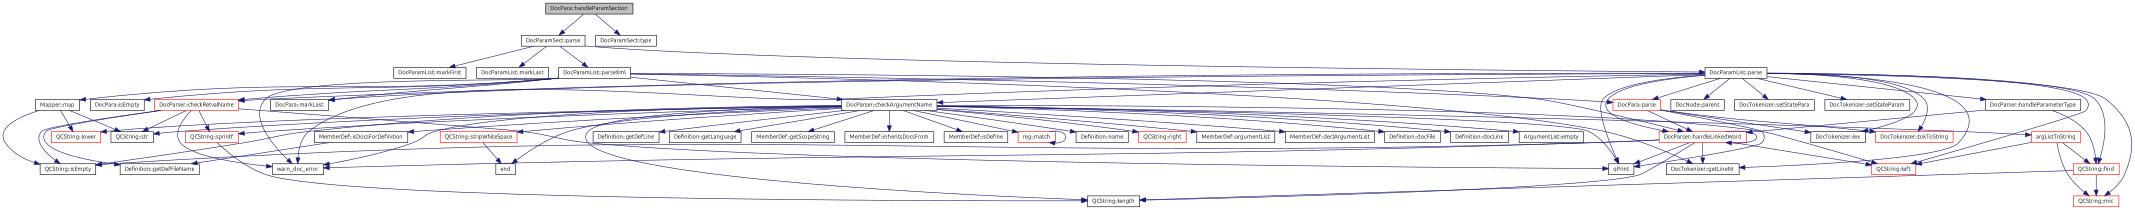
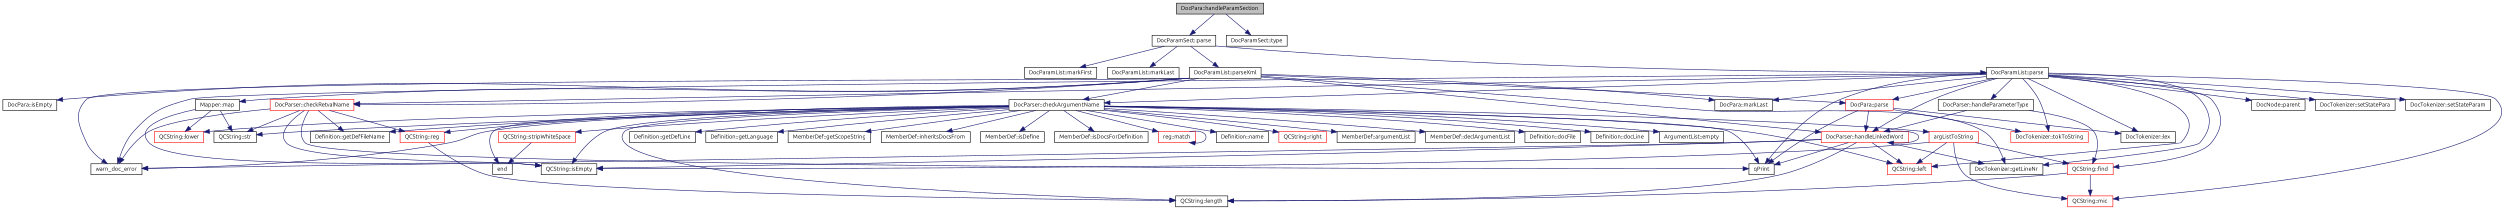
node "QCString::sprintf": label "QCString::sprintf" -> "QCString::reg"
edge "MemberDef::isDocsForDefinition" -> "Definition::getDefFileName": now "DocParser::checkArgumentName" -> "Definition::getDefFileName"
edge "argListToString" -> "QCString::isEmpty": added
